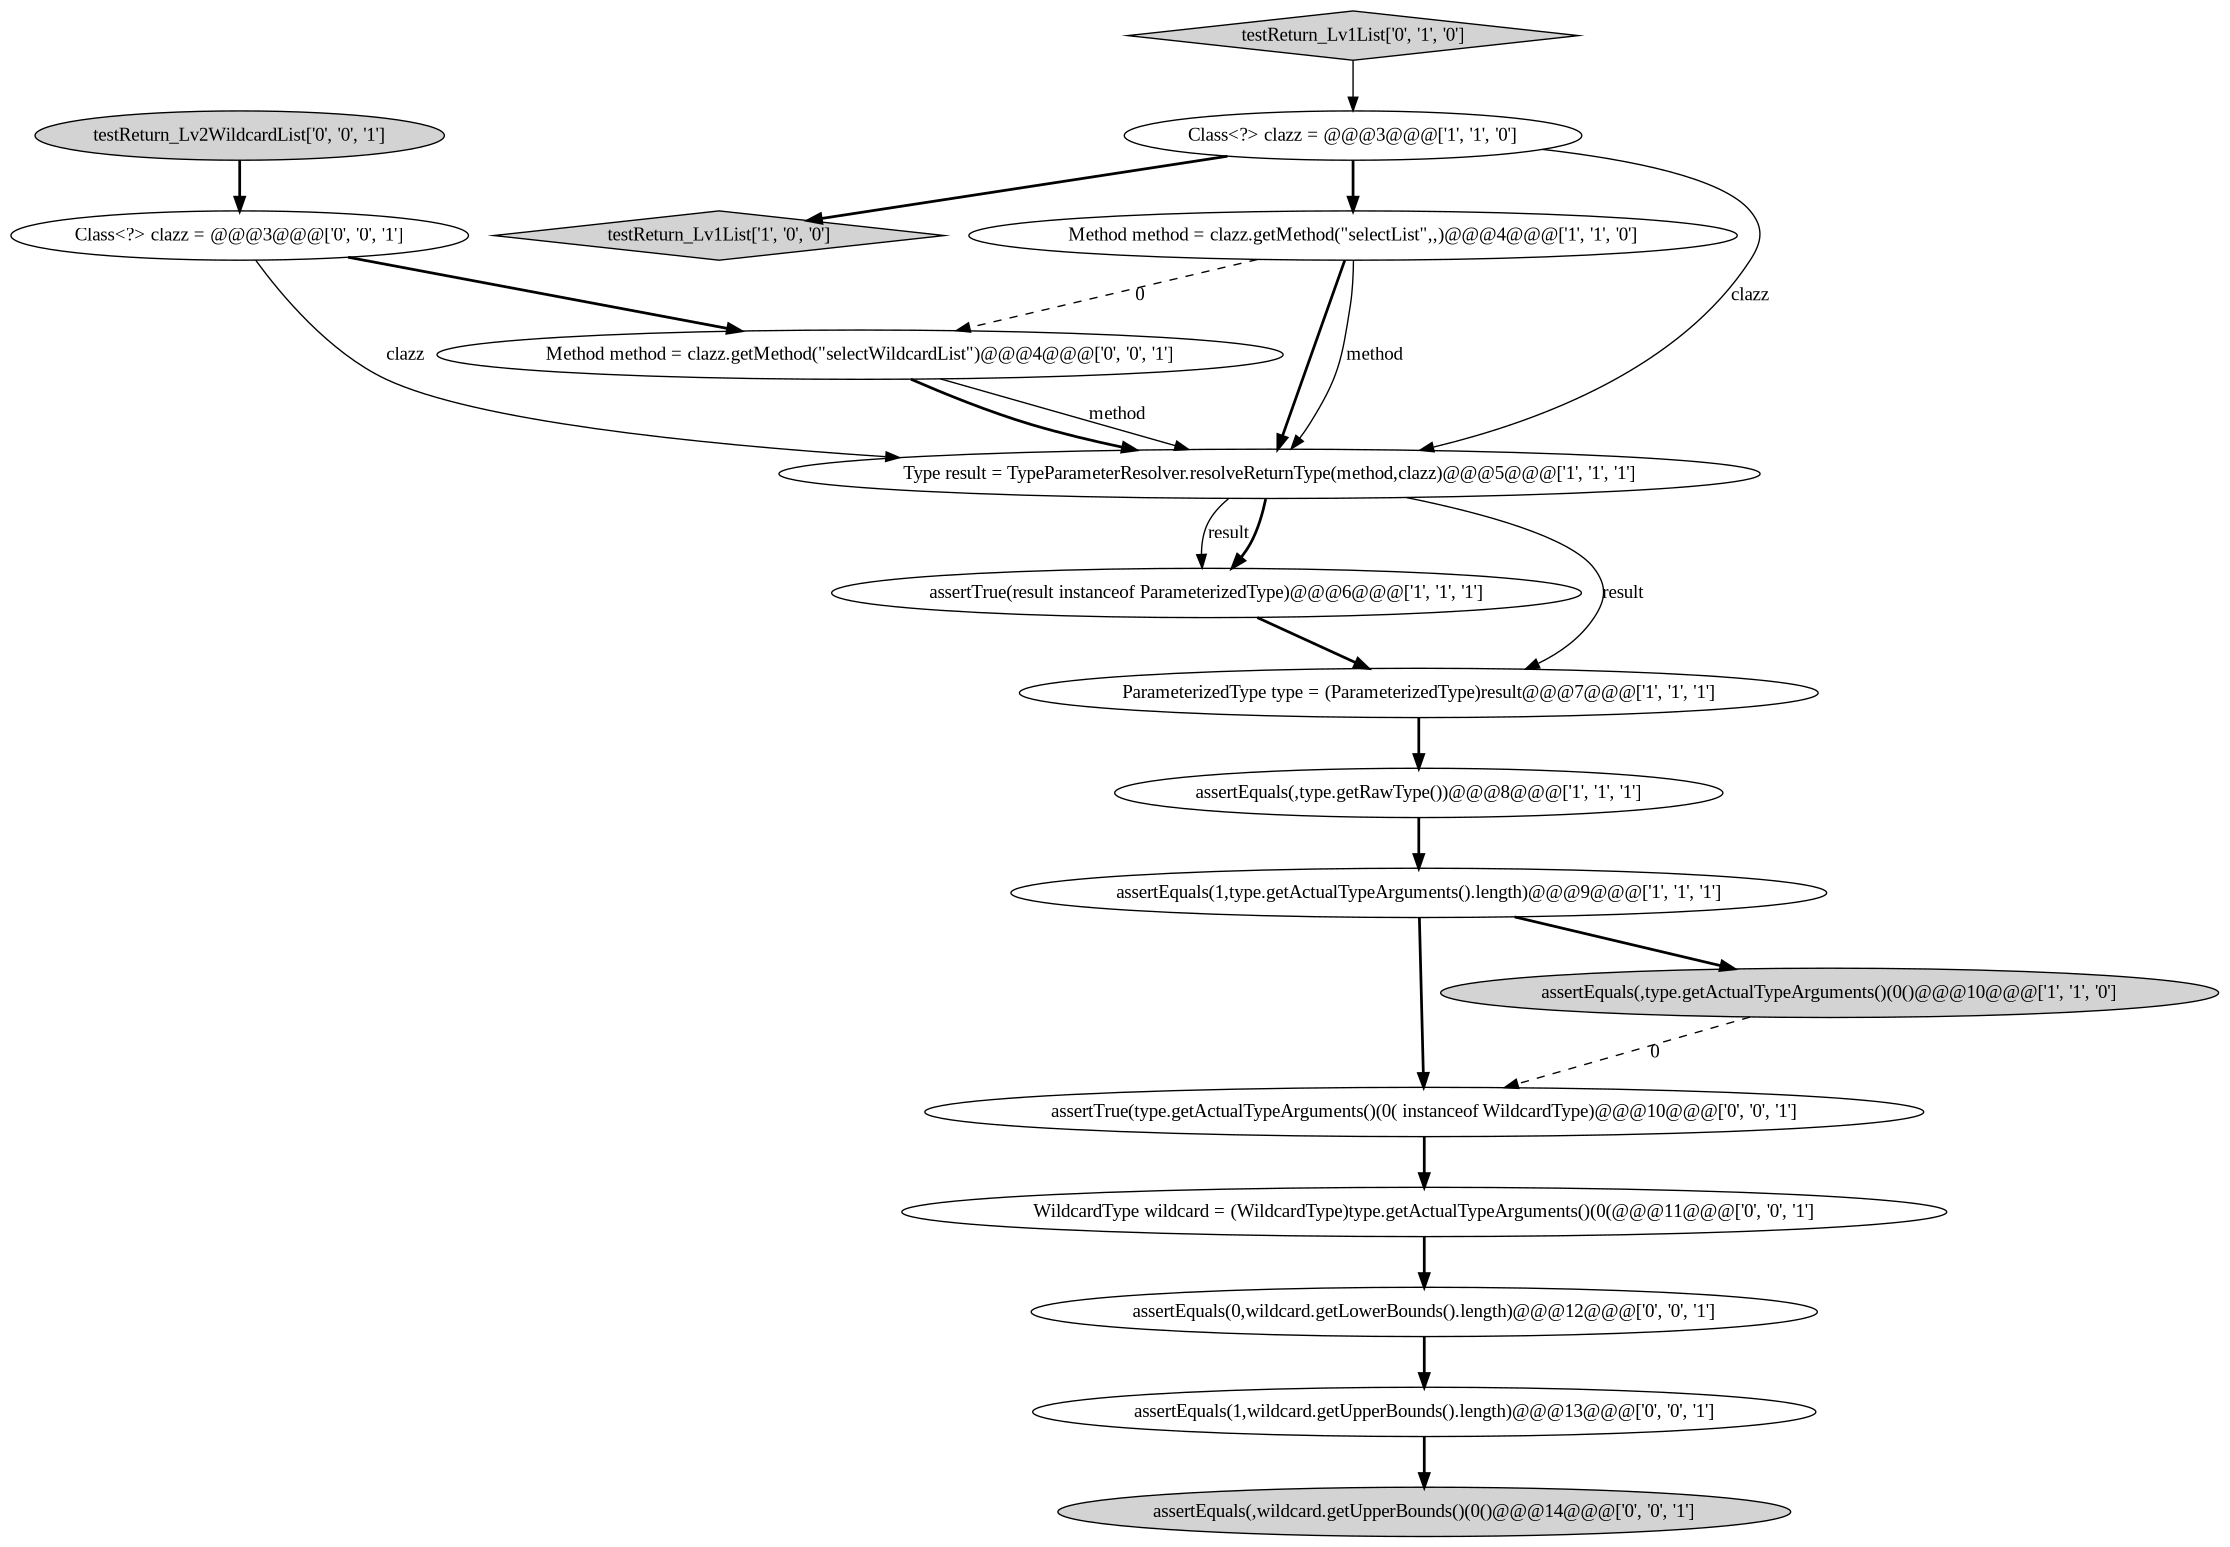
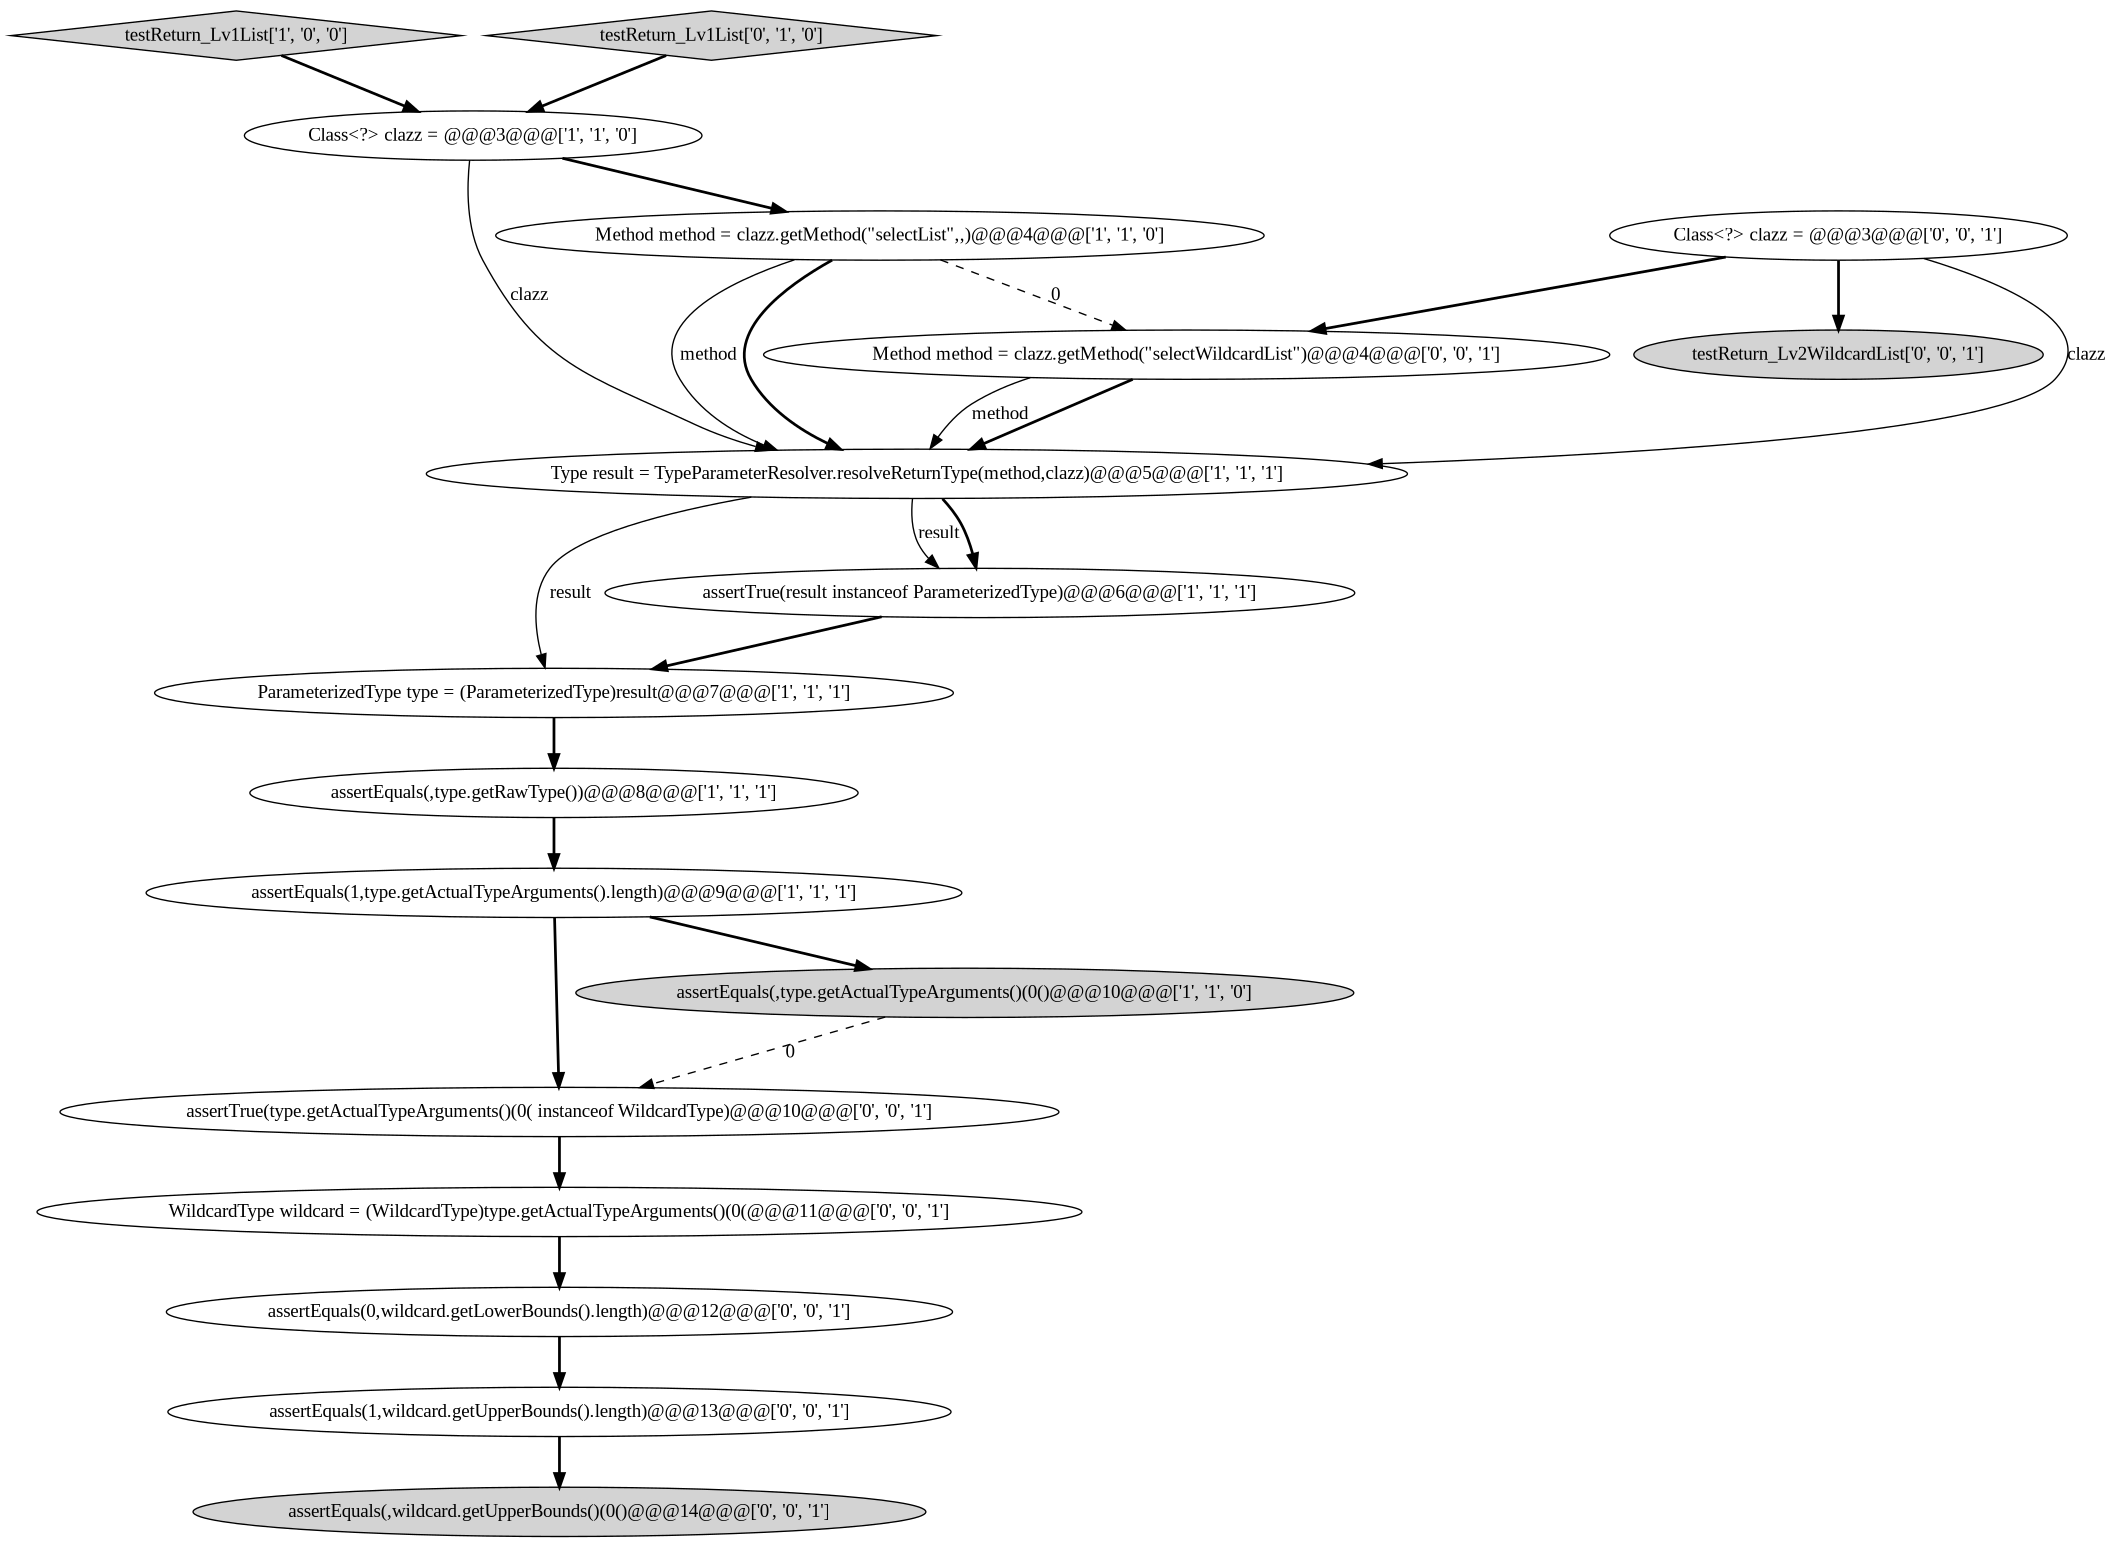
edge "testReturn_Lv1List['0', '1', '0']" -> "Class<?> clazz = @@@3@@@['1', '1', '0']": style solid -> bold
edge "testReturn_Lv2WildcardList['0', '0', '1']" -> "Class<?> clazz = @@@3@@@['0', '0', '1']": reversed
edge "Class<?> clazz = @@@3@@@['1', '1', '0']" -> "testReturn_Lv1List['1', '0', '0']": reversed
